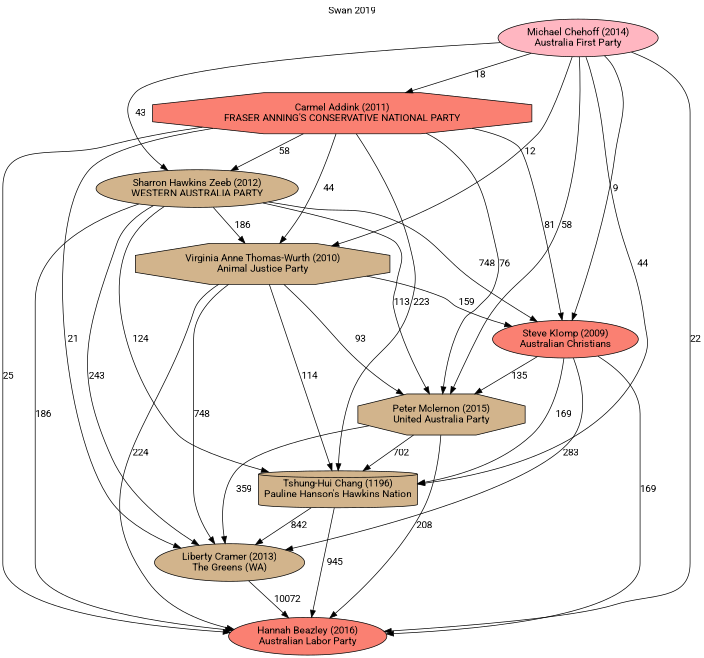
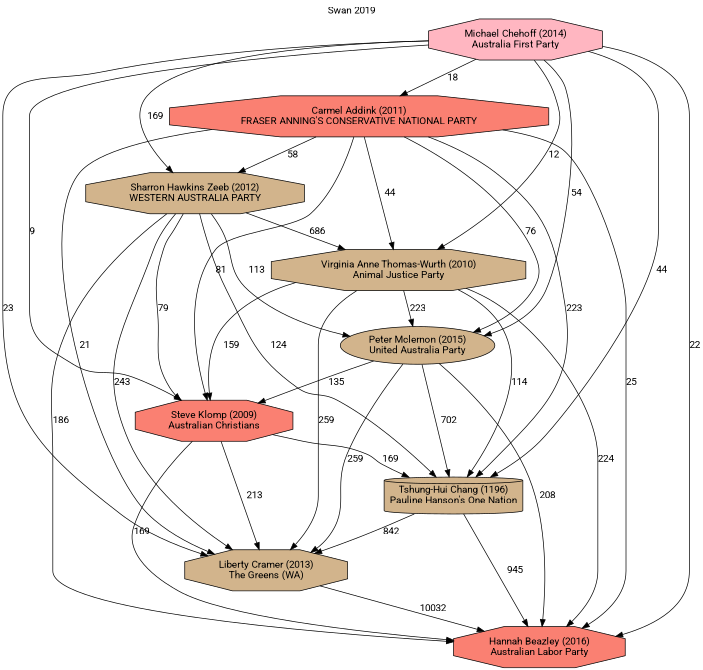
node "Michael Chehoff (2014) Australia First Party": shape ellipse -> octagon
edge "Michael Chehoff (2014) Australia First Party" -> "Sharron Hawkins Zeeb (2012) WESTERN AUSTRALIA PARTY": label "43" -> "169"
edge "Michael Chehoff (2014) Australia First Party" -> "Liberty Cramer (2013) The Greens (WA)": added, label "23"
node "Sharron Hawkins Zeeb (2012) WESTERN AUSTRALIA PARTY": shape ellipse -> octagon
edge "Sharron Hawkins Zeeb (2012) WESTERN AUSTRALIA PARTY" -> "Virginia Anne Thomas-Wurth (2010) Animal Justice Party": label "186" -> "686"
edge "Michael Chehoff (2014) Australia First Party" -> "Peter Mclernon (2015) United Australia Party": label "58" -> "54"
edge "Sharron Hawkins Zeeb (2012) WESTERN AUSTRALIA PARTY" -> "Steve Klomp (2009) Australian Christians": label "748" -> "79"
edge "Virginia Anne Thomas-Wurth (2010) Animal Justice Party" -> "Peter Mclernon (2015) United Australia Party": label "93" -> "223"
node "Steve Klomp (2009) Australian Christians": shape ellipse -> octagon
edge "Steve Klomp (2009) Australian Christians" -> "Peter Mclernon (2015) United Australia Party": reversed
edge "Virginia Anne Thomas-Wurth (2010) Animal Justice Party" -> "Liberty Cramer (2013) The Greens (WA)": label "748" -> "259"
node "Peter Mclernon (2015) United Australia Party": shape octagon -> ellipse
edge "Steve Klomp (2009) Australian Christians" -> "Liberty Cramer (2013) The Greens (WA)": label "283" -> "213"
edge "Peter Mclernon (2015) United Australia Party" -> "Liberty Cramer (2013) The Greens (WA)": label "359" -> "259"
node "Tshung-Hui Chang (1196) Pauline Hanson's Hawkins Nation": label "Tshung-Hui Chang (1196) Pauline Hanson's Hawkins Nation" -> "Tshung-Hui Chang (1196) Pauline Hanson's One Nation"
node "Liberty Cramer (2013) The Greens (WA)": shape ellipse -> octagon
edge "Liberty Cramer (2013) The Greens (WA)" -> "Hannah Beazley (2016) Australian Labor Party": label "10072" -> "10032"
node "Hannah Beazley (2016) Australian Labor Party": shape ellipse -> octagon
